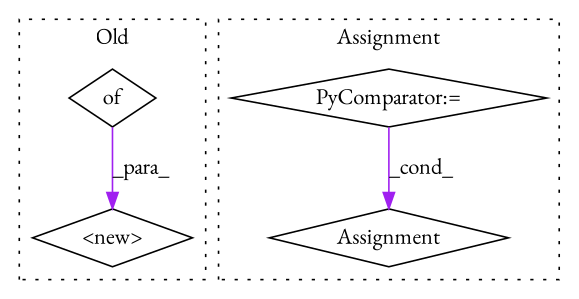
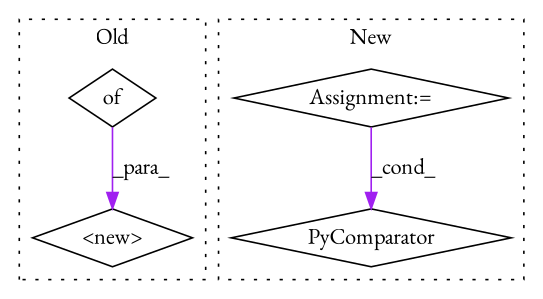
cluster "Assignment": label "Assignment" -> "New"
node "PyComparator:=": label "PyComparator:=" -> "Assignment:="
node "Assignment": label "Assignment" -> "PyComparator"
